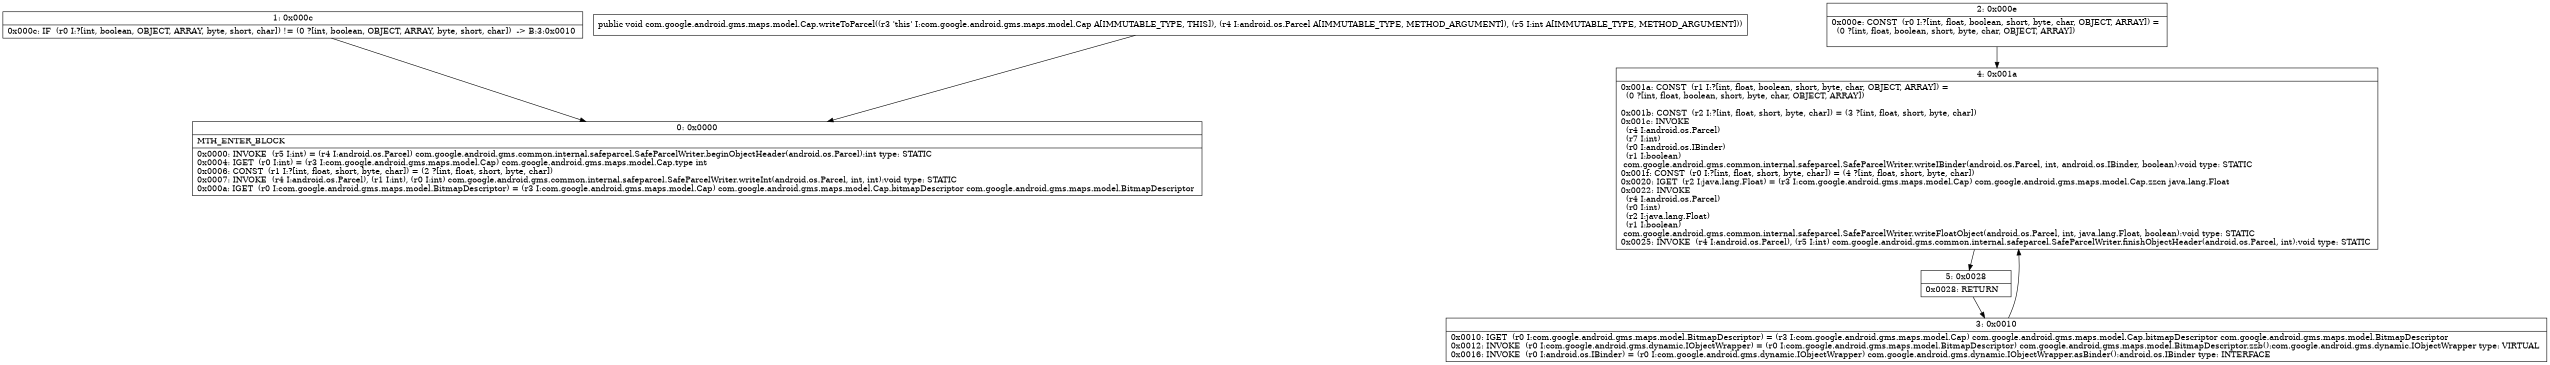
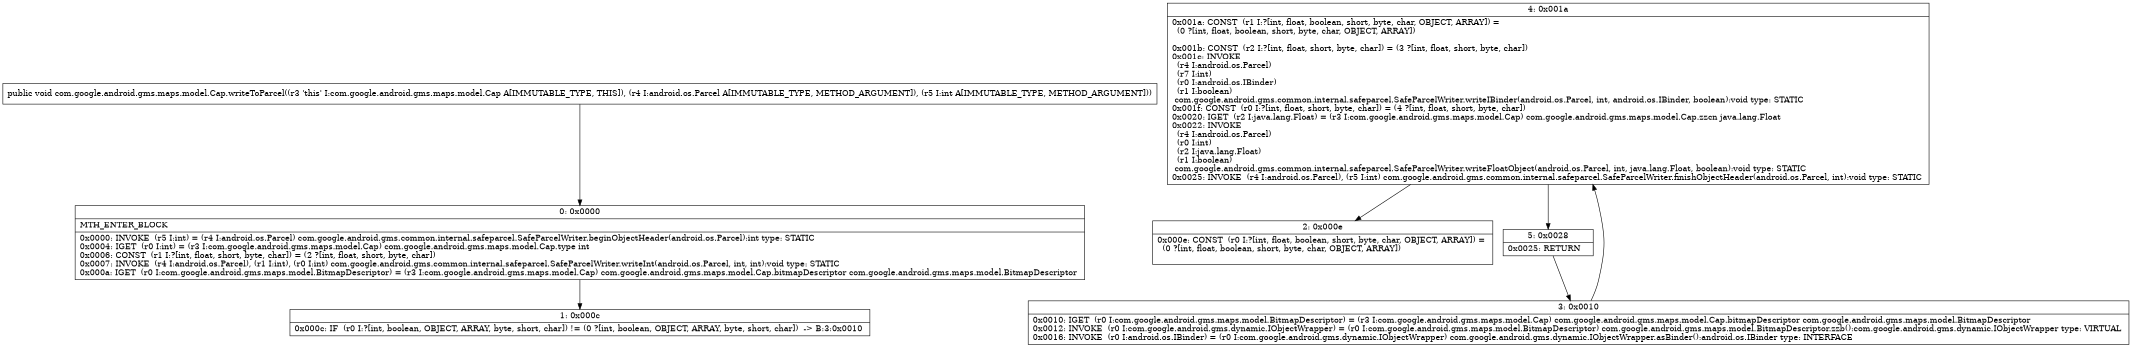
edge "2: 0x000e" -> "4: 0x001a": reversed
edge "1: 0x000c" -> "0: 0x0000": reversed
node "5: 0x0028": text "0x0028: RETURN" -> "0x0025: RETURN"
